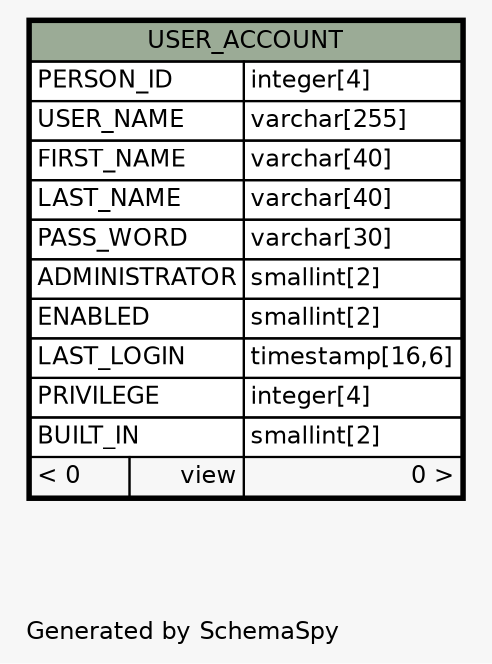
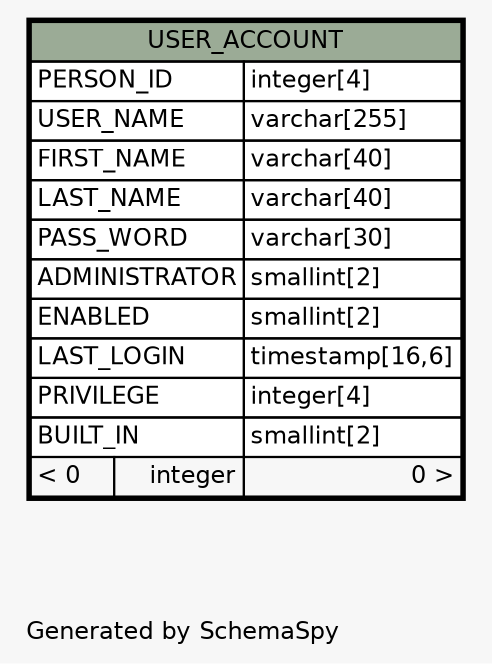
node "USER_ACCOUNT": text "view" -> "integer"
